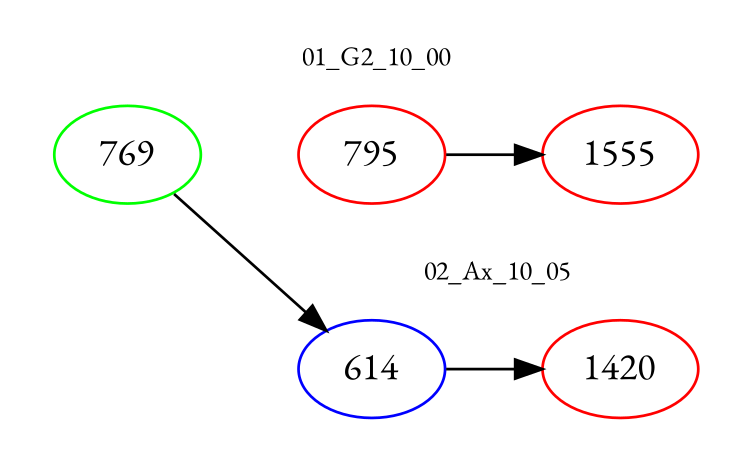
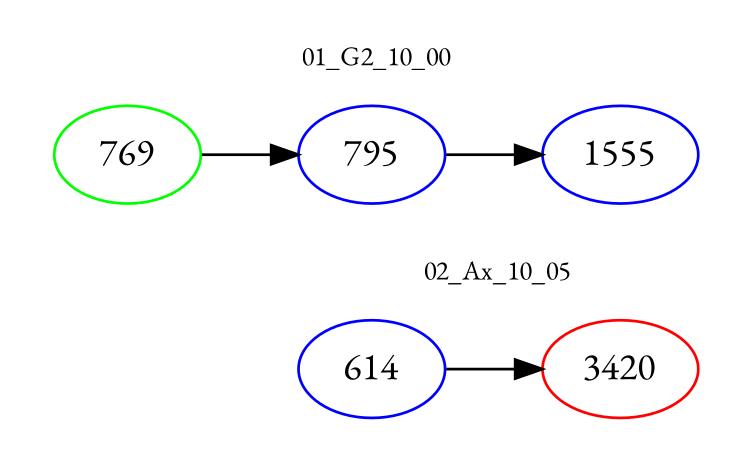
node "795": color red -> blue
node "1555": color red -> blue
edge "769" -> "614": now "769" -> "795"
node "1420": label "1420" -> "3420"
